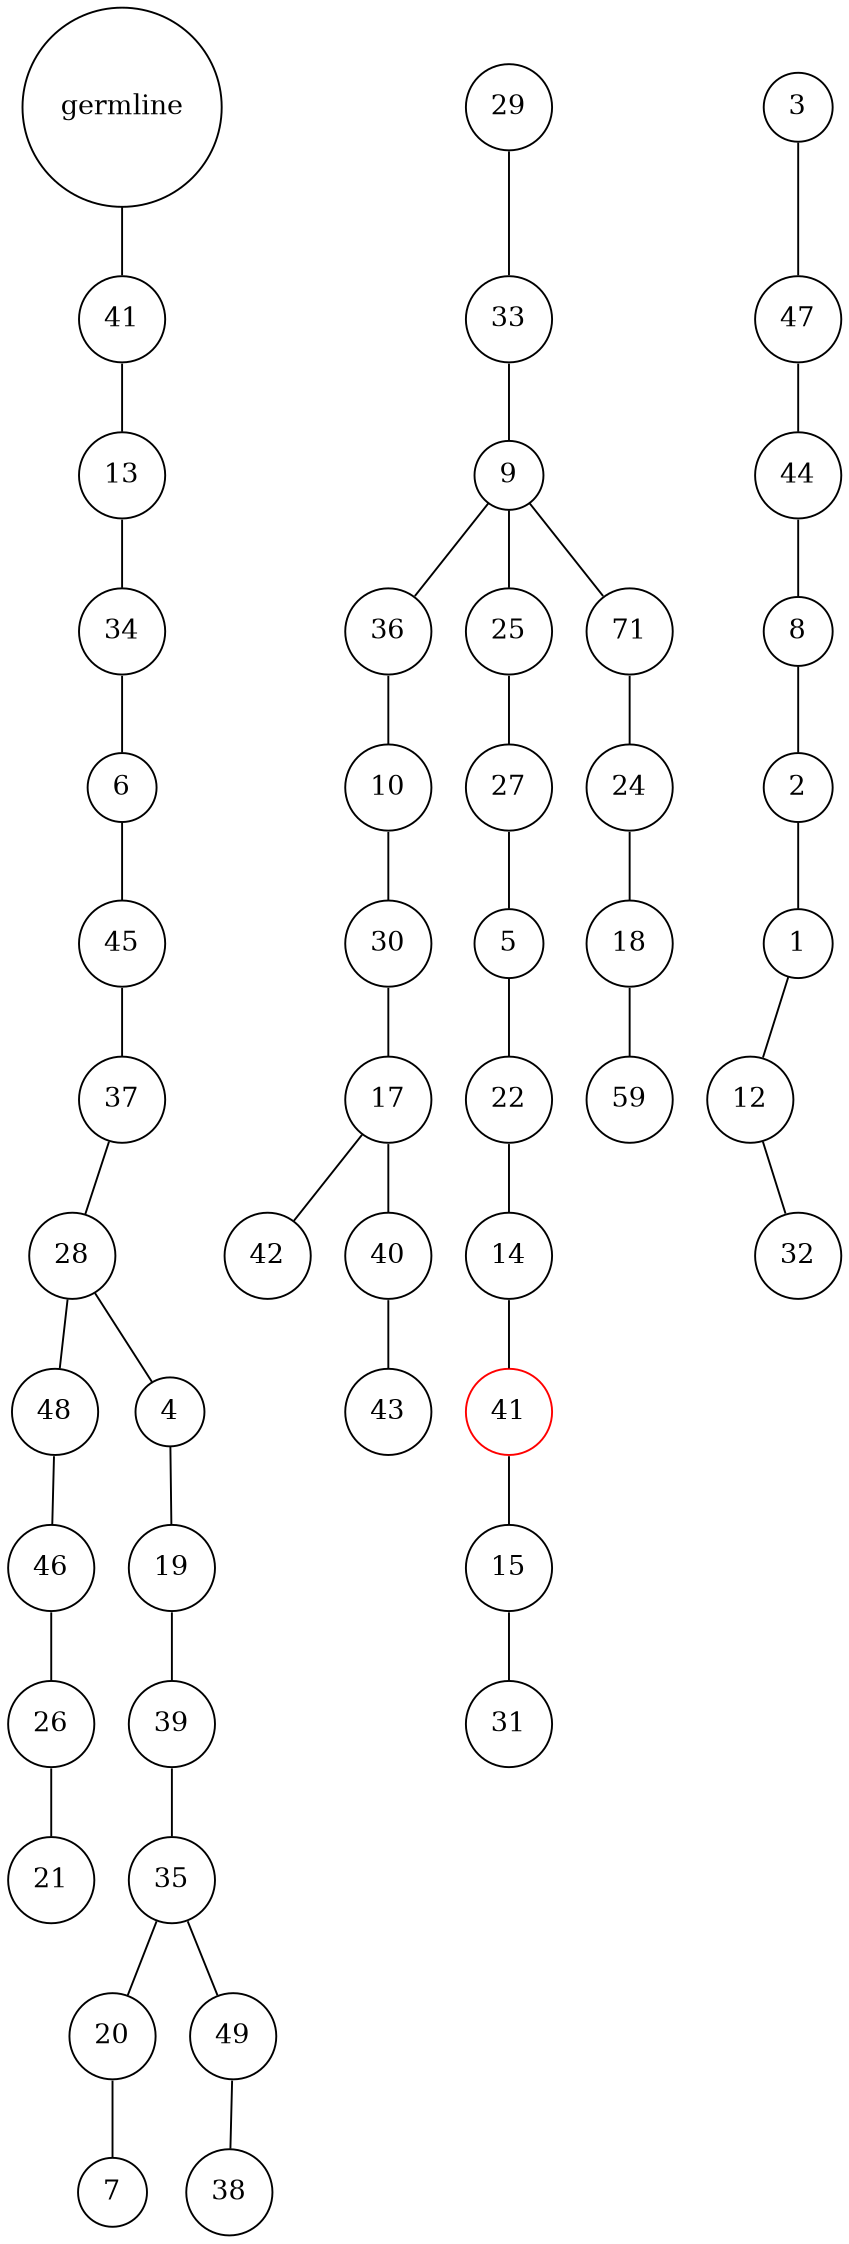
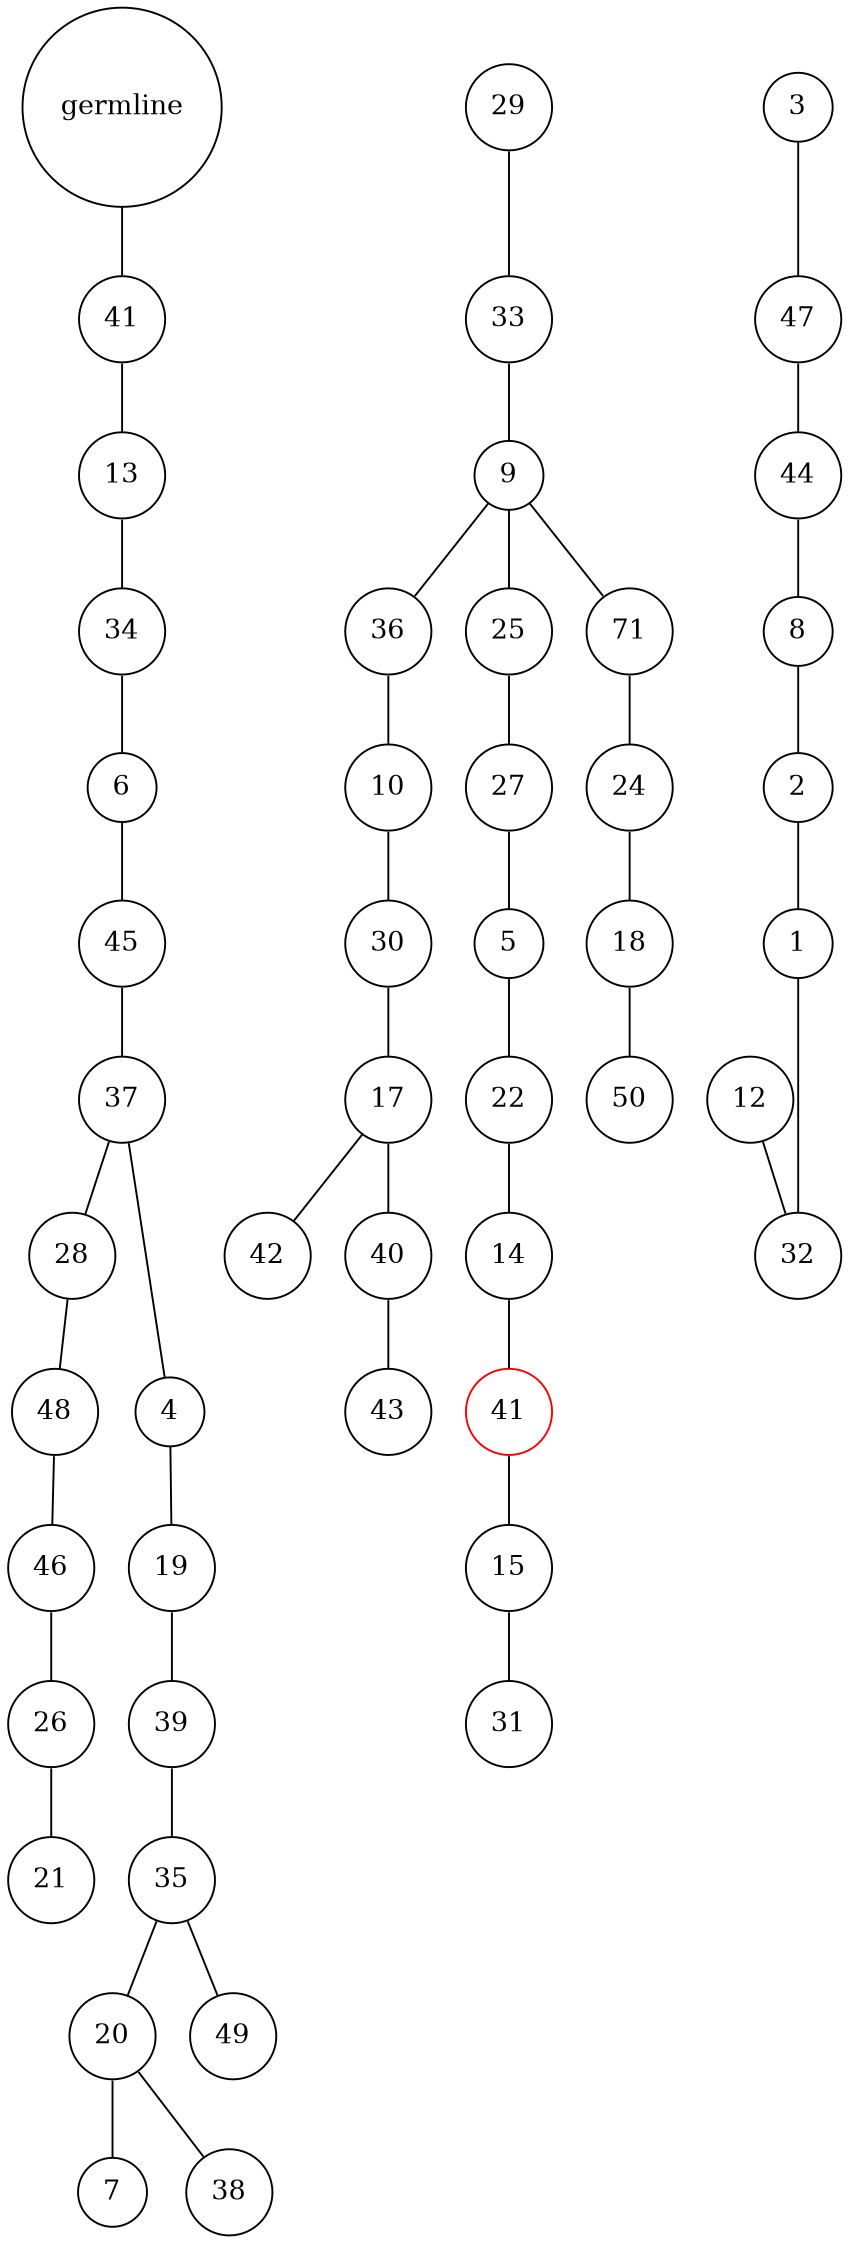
edge "1" -- "12": now "1" -- "32"
node "59": label "59" -> "50"
edge "28" -- "4": now "37" -- "4"
edge "49" -- "38": now "20" -- "38"
